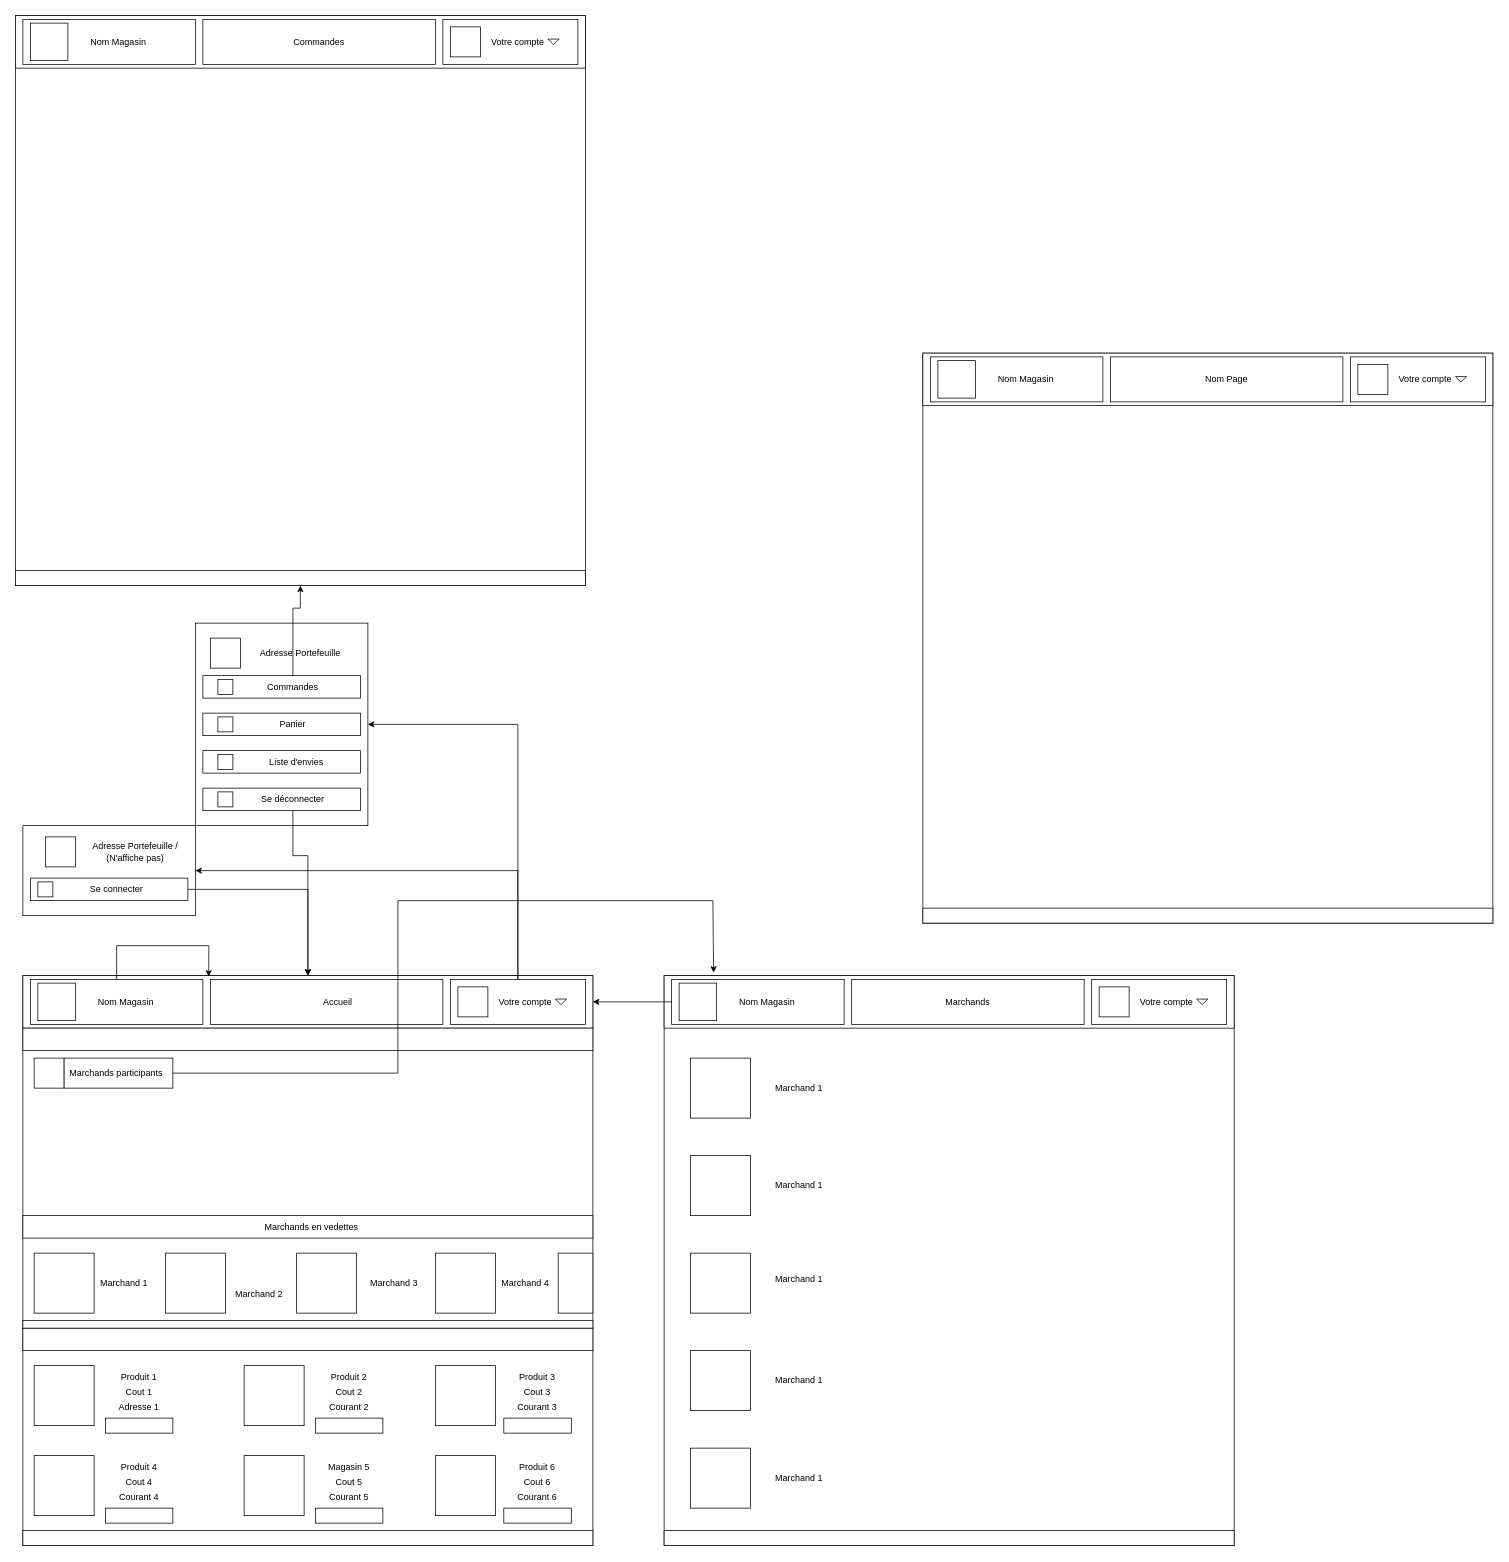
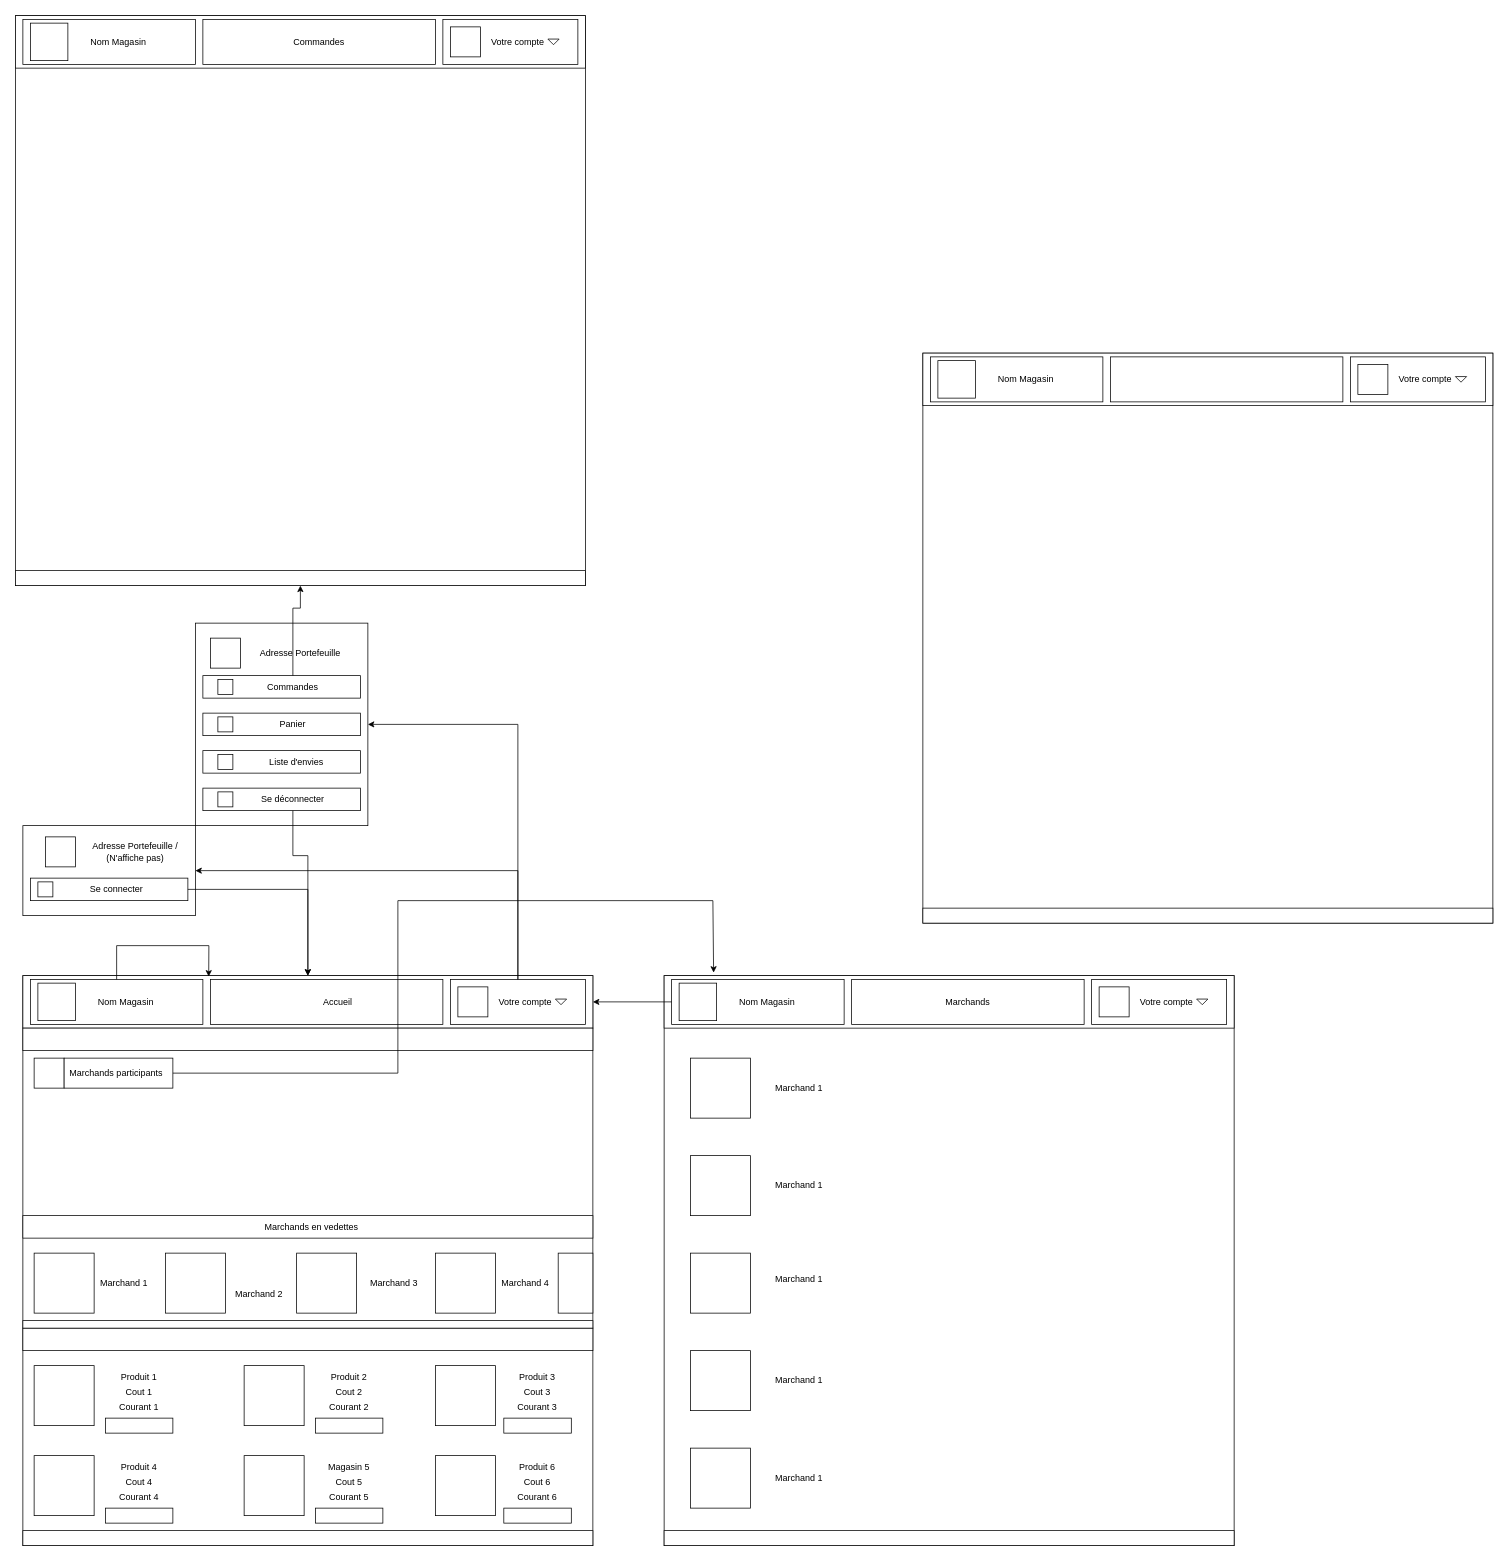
node "Nom Page": removed
node "Adresse 1": label "Adresse 1" -> "Courant 1"
